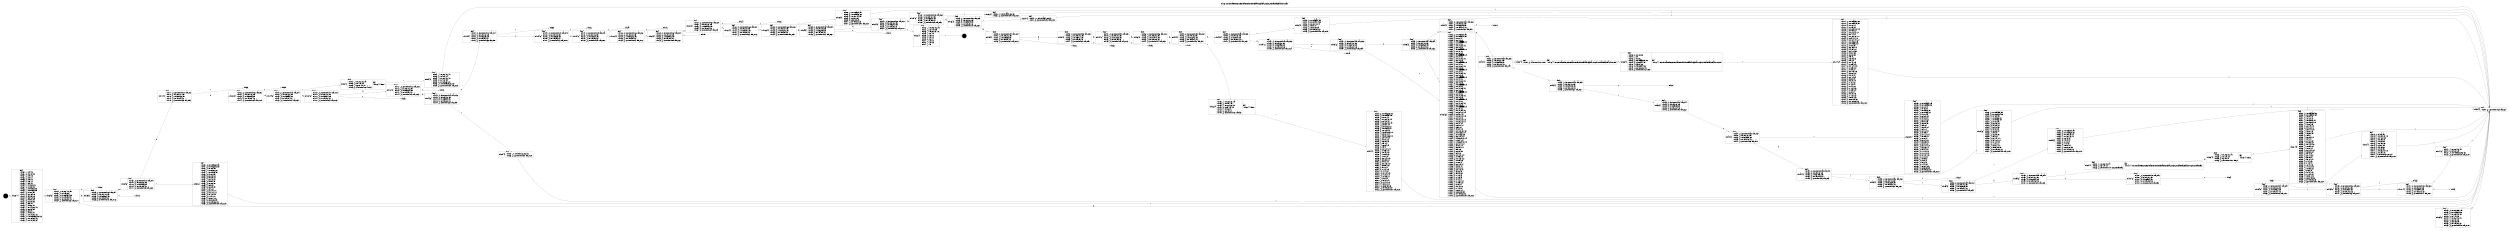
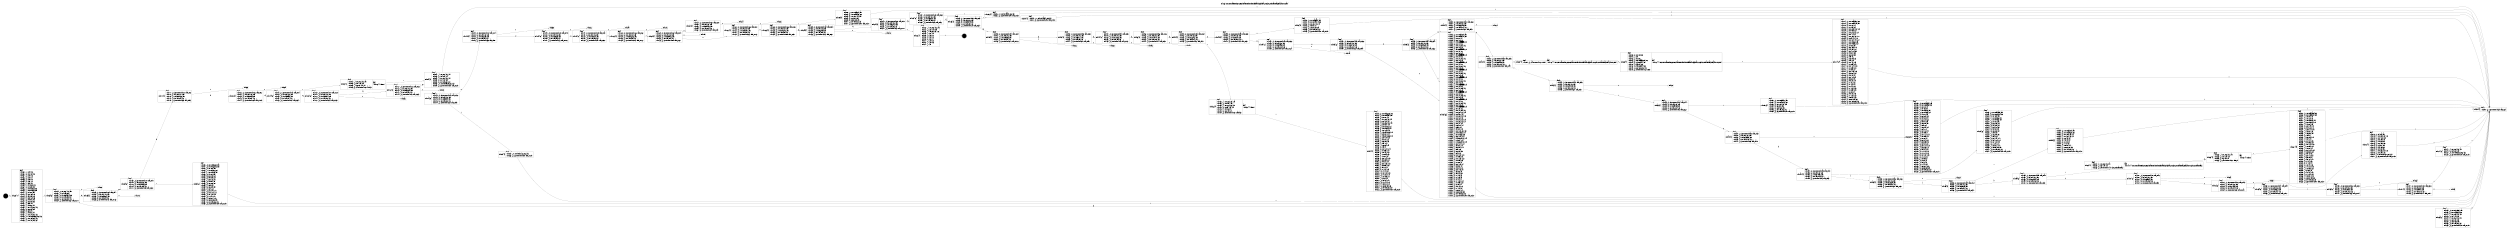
edge "0x4018f3 [28]" -> "0x4021bd [15]": now "0x4018f3 [28]" -> "0x4022f8 [15]"
edge "0x40184b [28]" -> "0x401867 [28]": now "0x40182f [28]" -> "0x401867 [28]"
edge "0x401787 [28]" -> "0x4017a3 [28]": now "0x401787 [28]" -> "0x401e94 [30]"
node "0x401eb2 [30]": added
node "0x401b23 [28]": added
